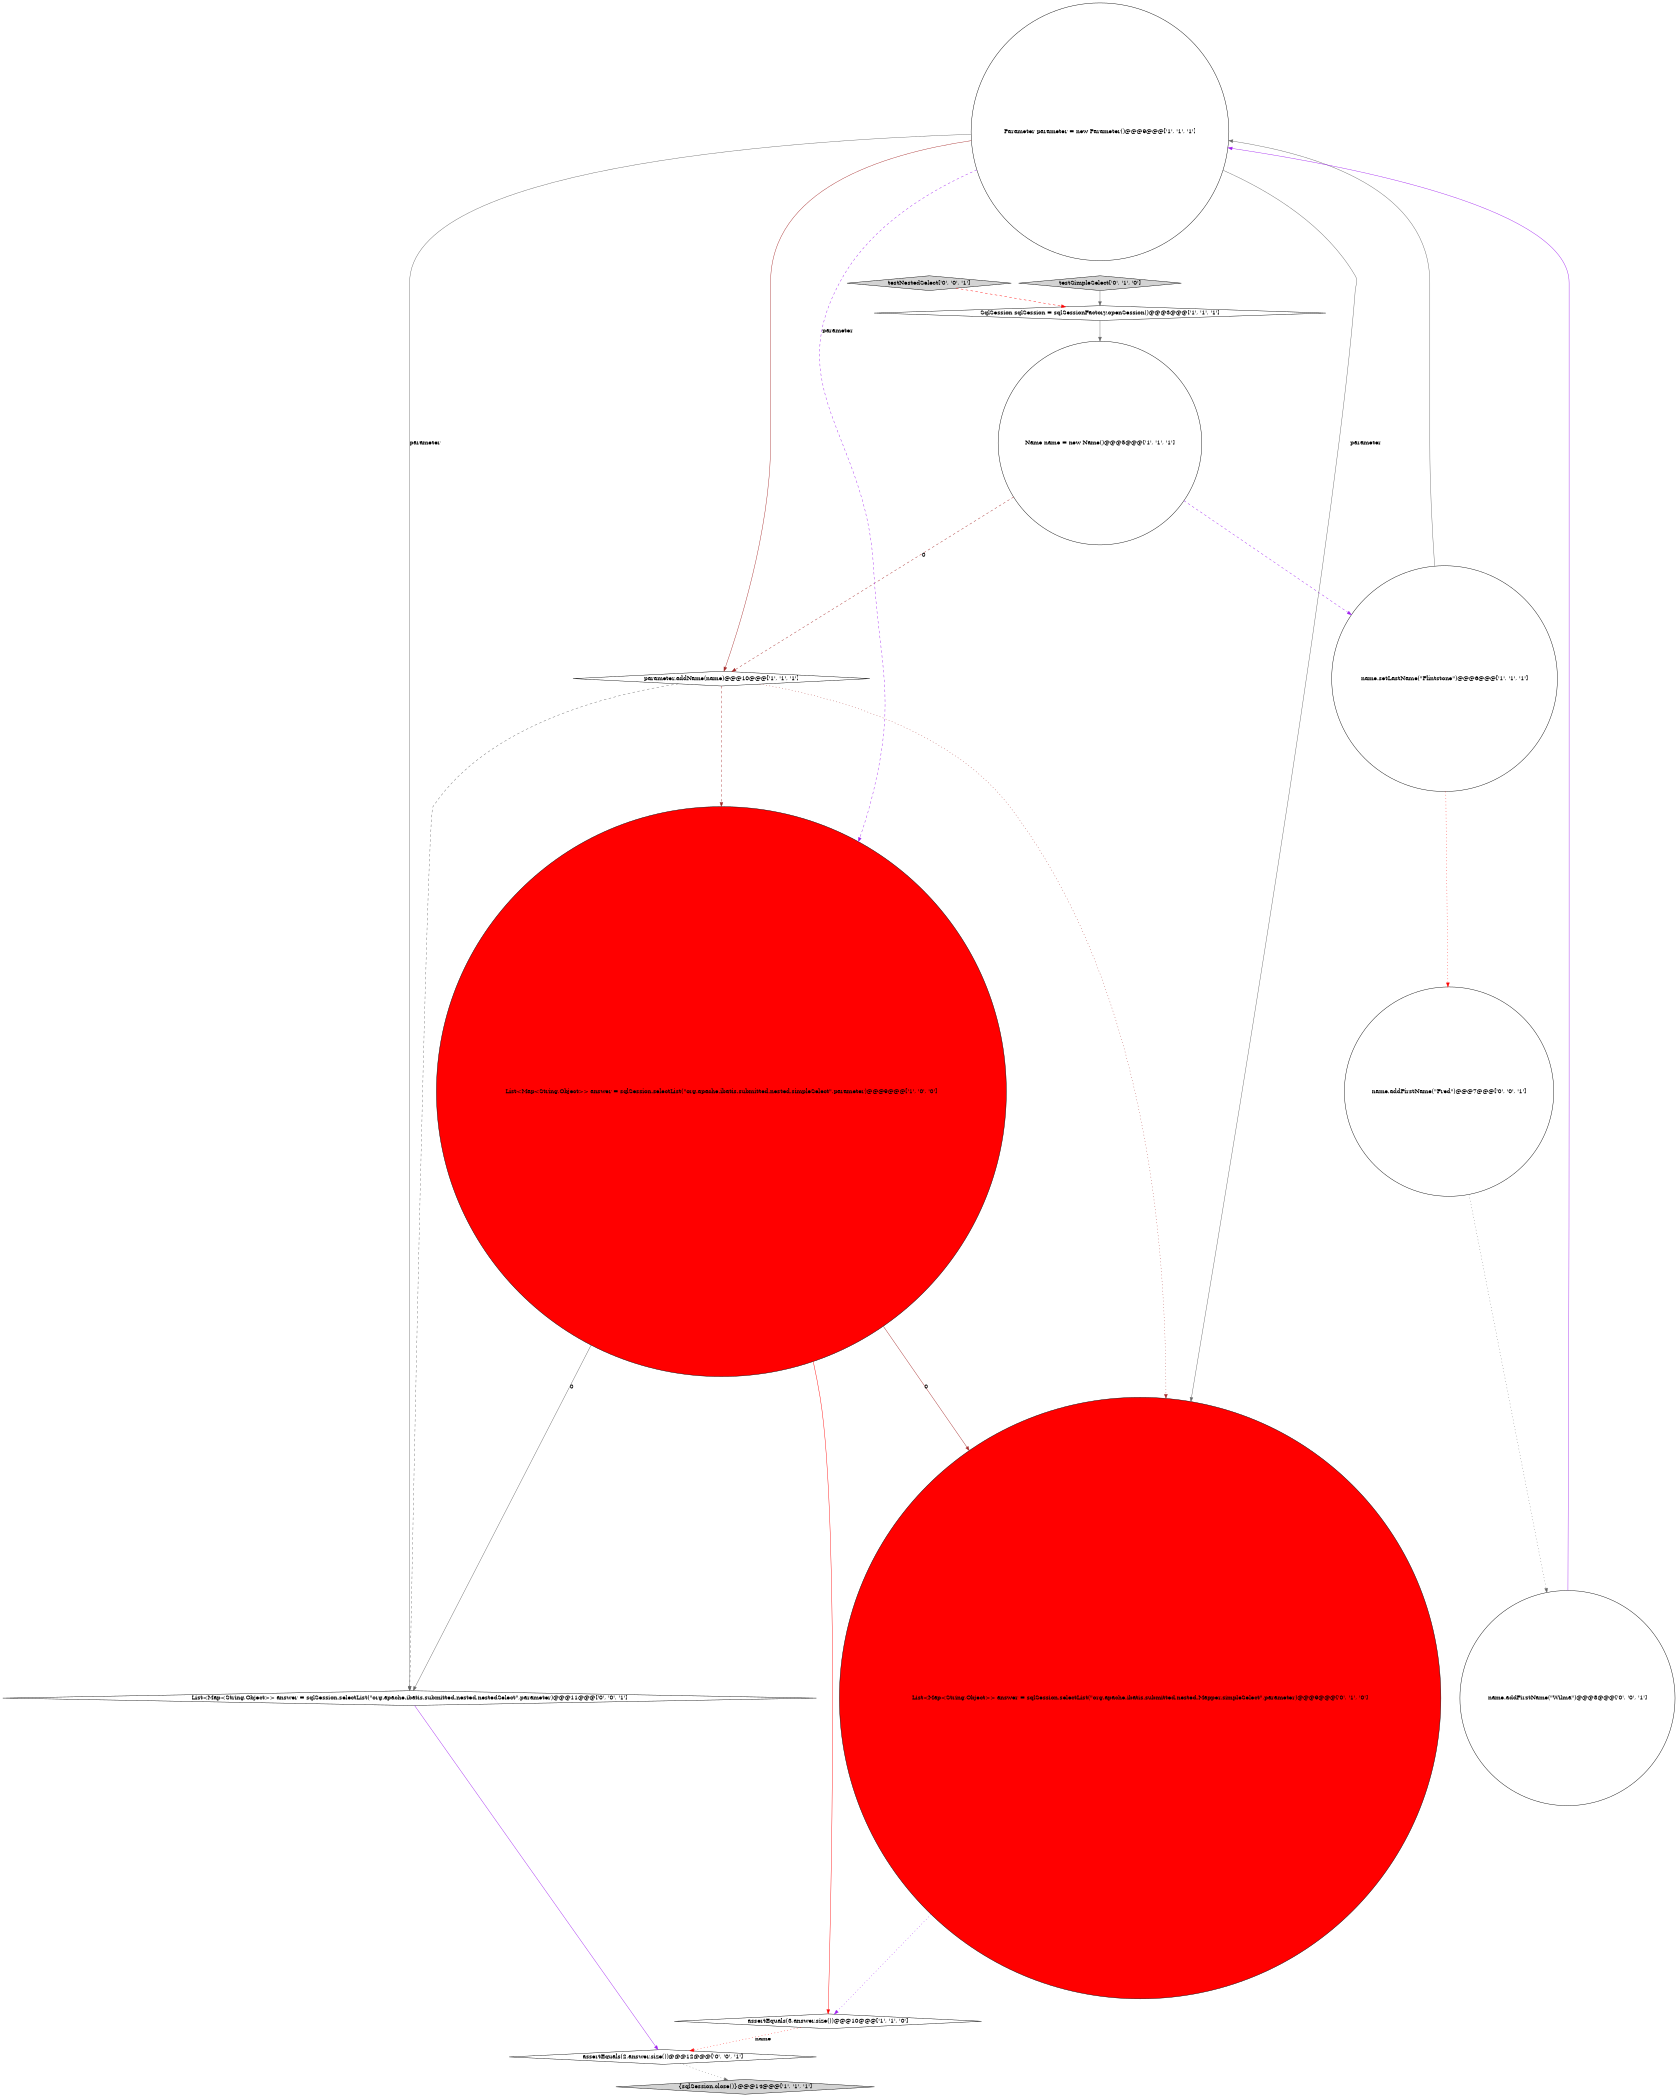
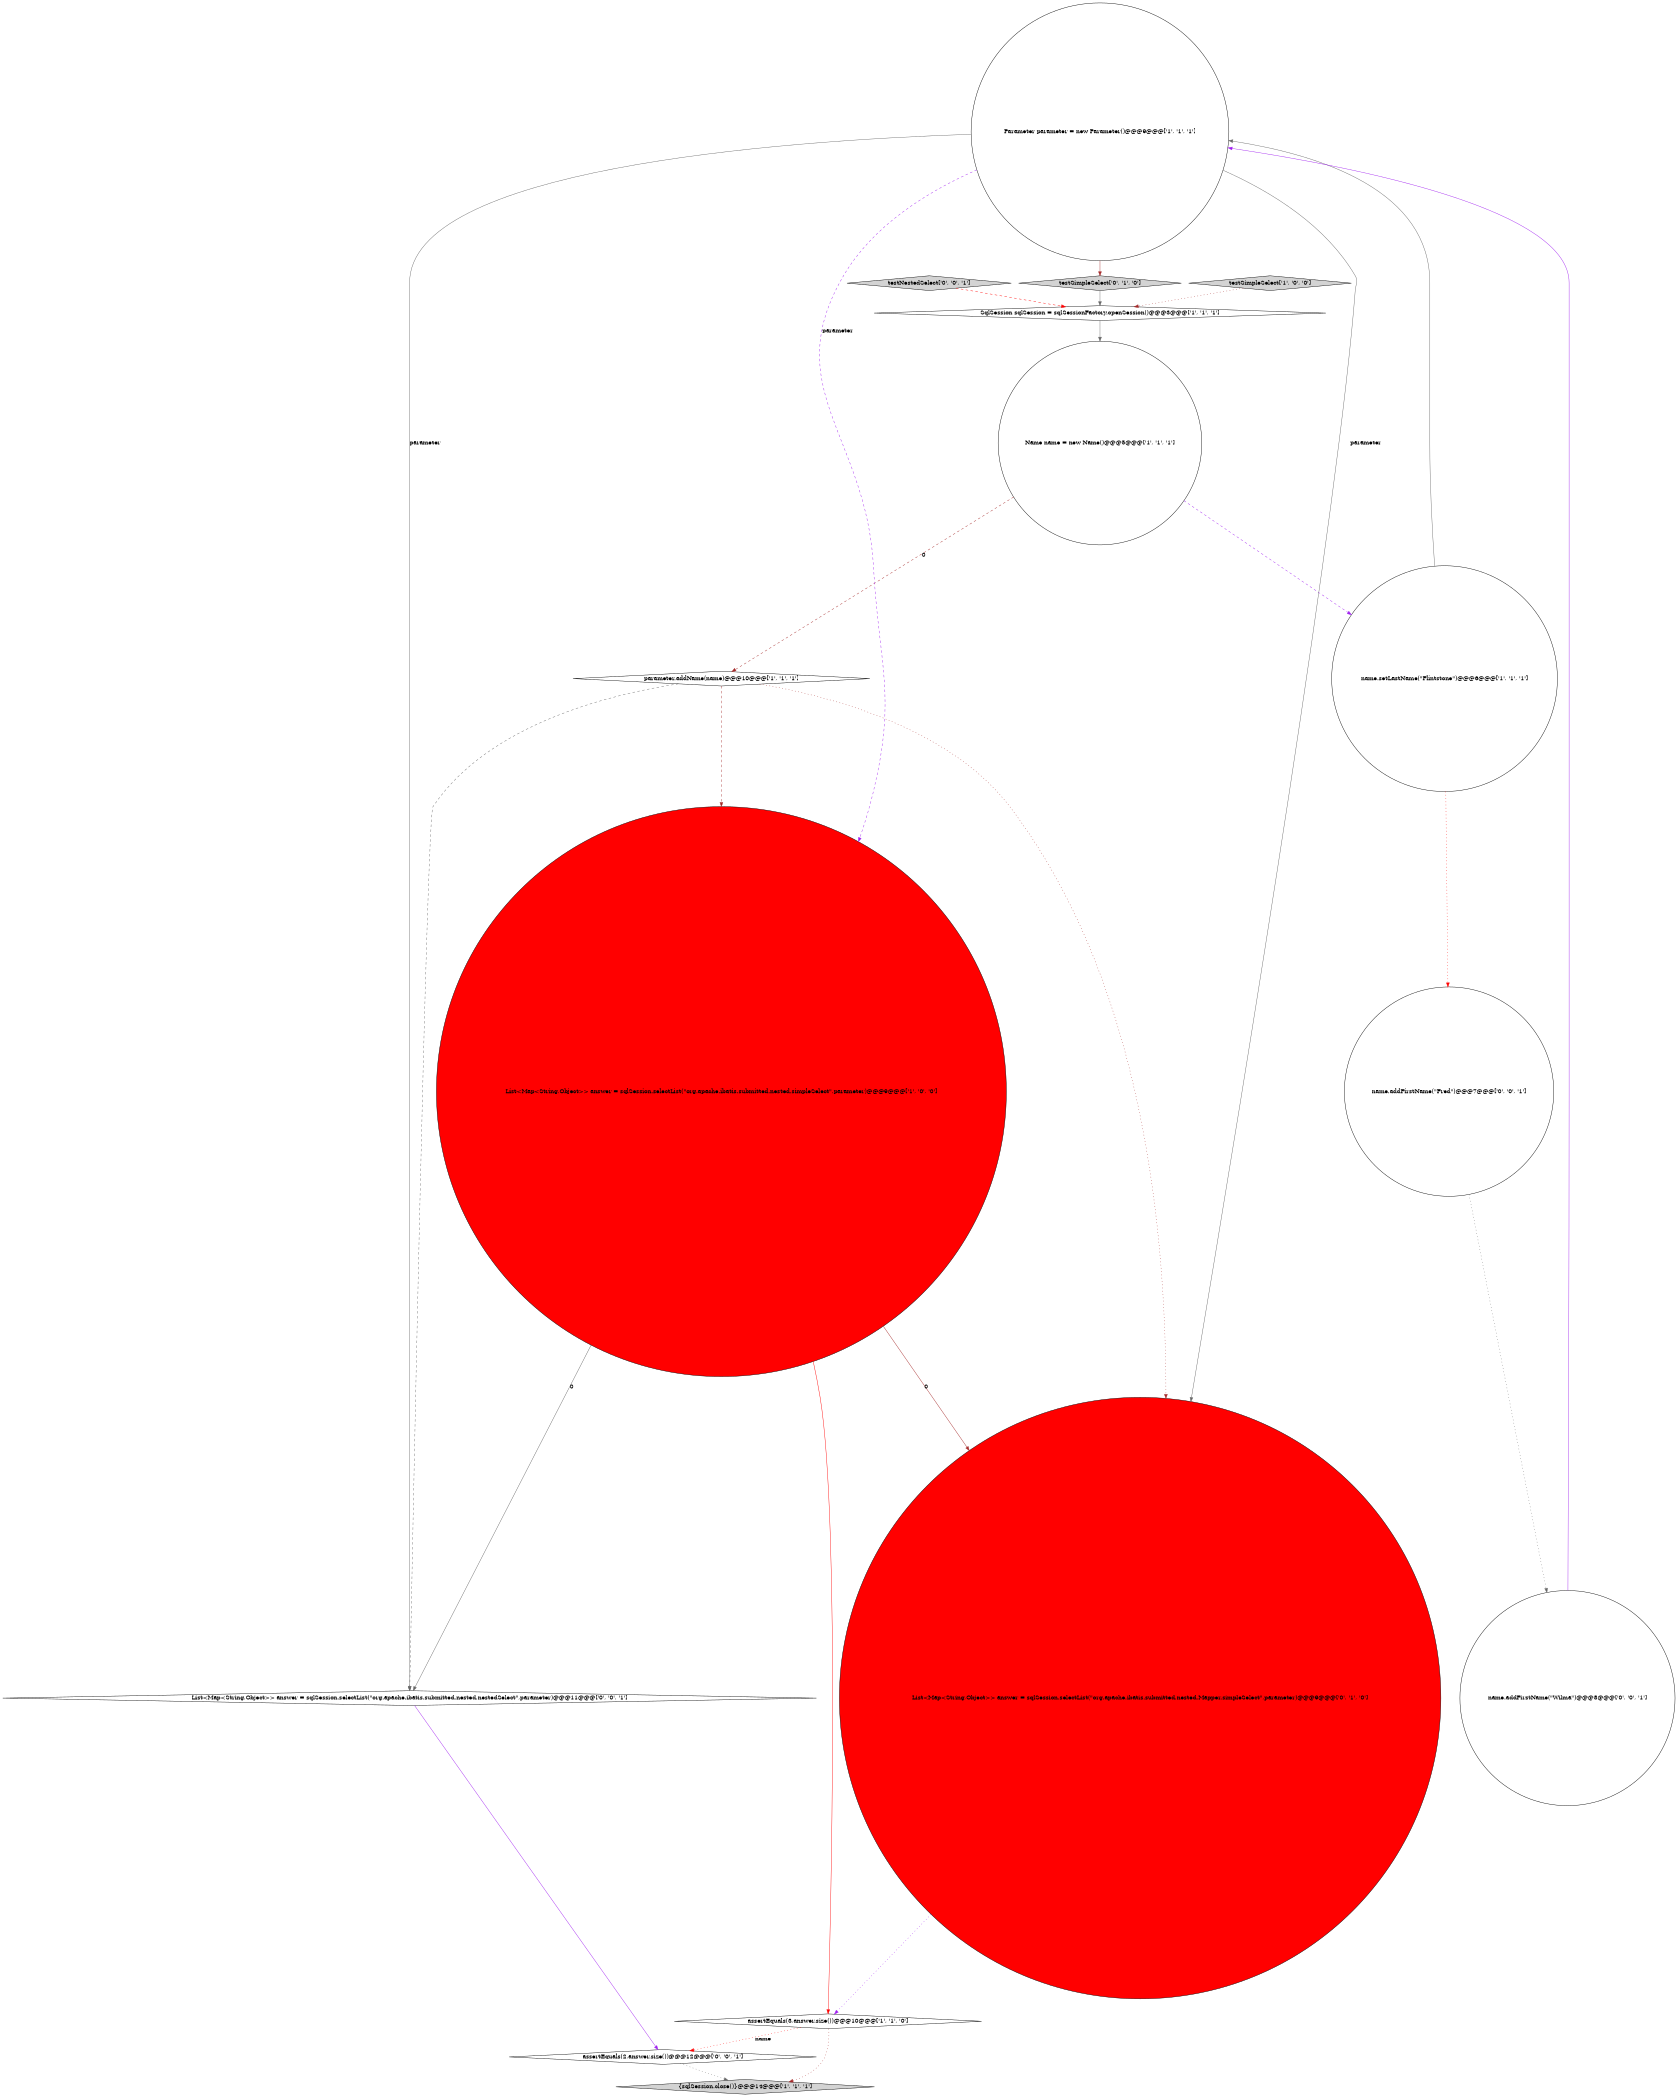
node "testSimpleSelect['1', '0', '0']": added
edge "Parameter parameter = new Parameter()@@@9@@@['1', '1', '1']" -> "parameter.addName(name)@@@10@@@['1', '1', '1']": now "Parameter parameter = new Parameter()@@@9@@@['1', '1', '1']" -> "testSimpleSelect['0', '1', '0']"
edge "assertEquals(3,answer.size())@@@10@@@['1', '1', '0']" -> "{sqlSession.close()}@@@14@@@['1', '1', '1']": added
